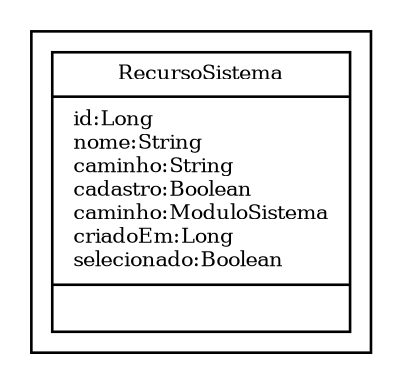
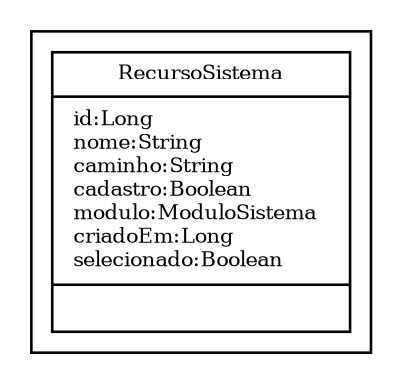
node "RecursoSistema": text "caminho:ModuloSistema" -> "modulo:ModuloSistema"
